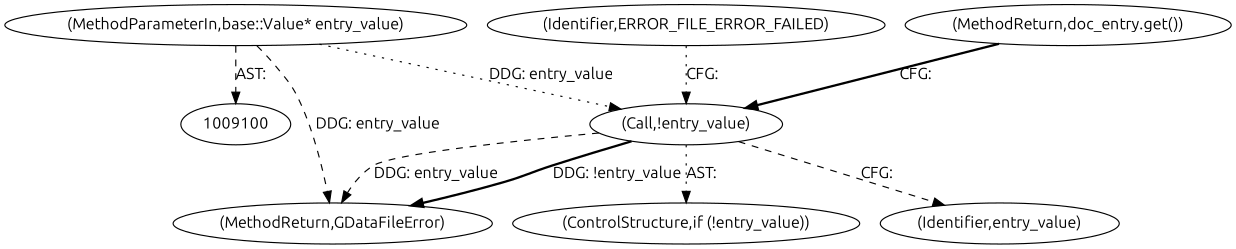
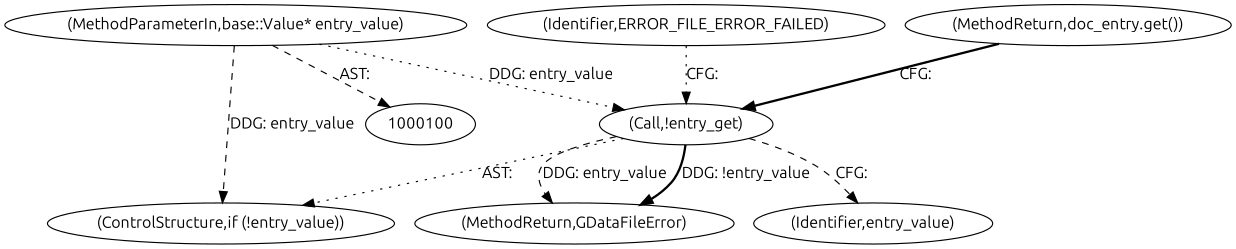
edge "(MethodParameterIn,base::Value* entry_value)" -> "(MethodReturn,GDataFileError)": now "(MethodParameterIn,base::Value* entry_value)" -> "(ControlStructure,if (!entry_value))"
node "1009100": label "1009100" -> "1000100"
node "(Call,!entry_value)": label "(Call,!entry_value)" -> "(Call,!entry_get)"
